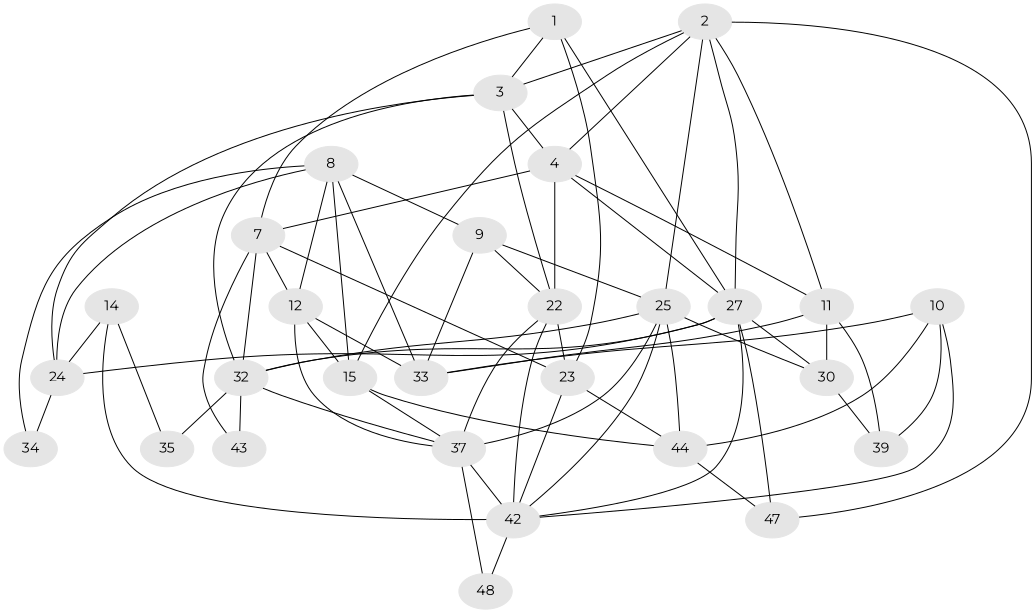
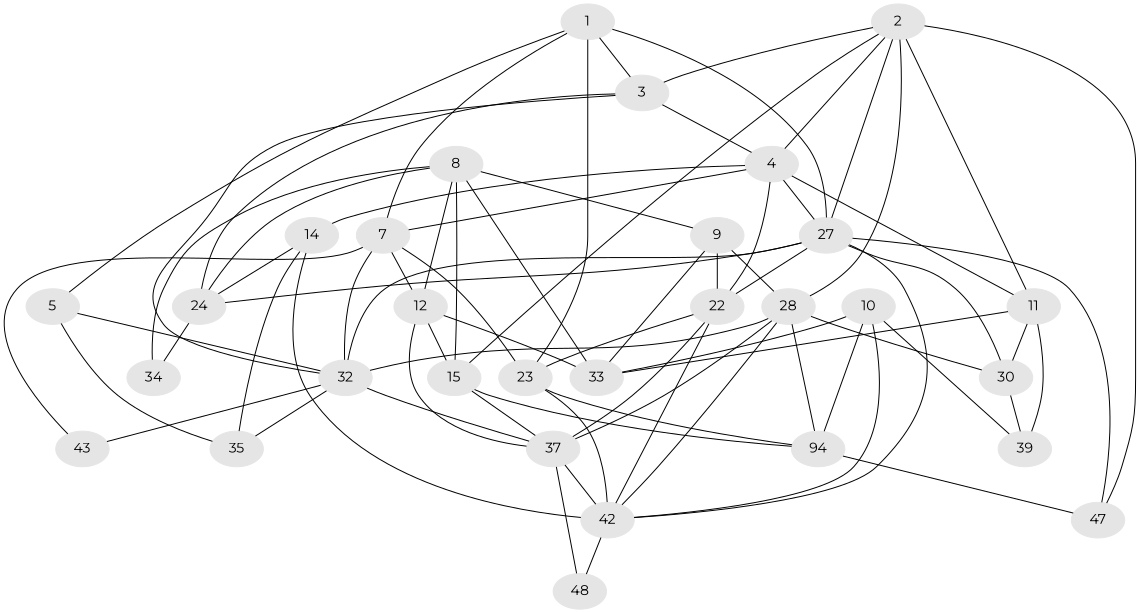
edge "4" -- "14": added
edge "3" -- "22": now "27" -- "22"
node "5": added
node "25": label "25" -> "28"
node "44": label "44" -> "94"
